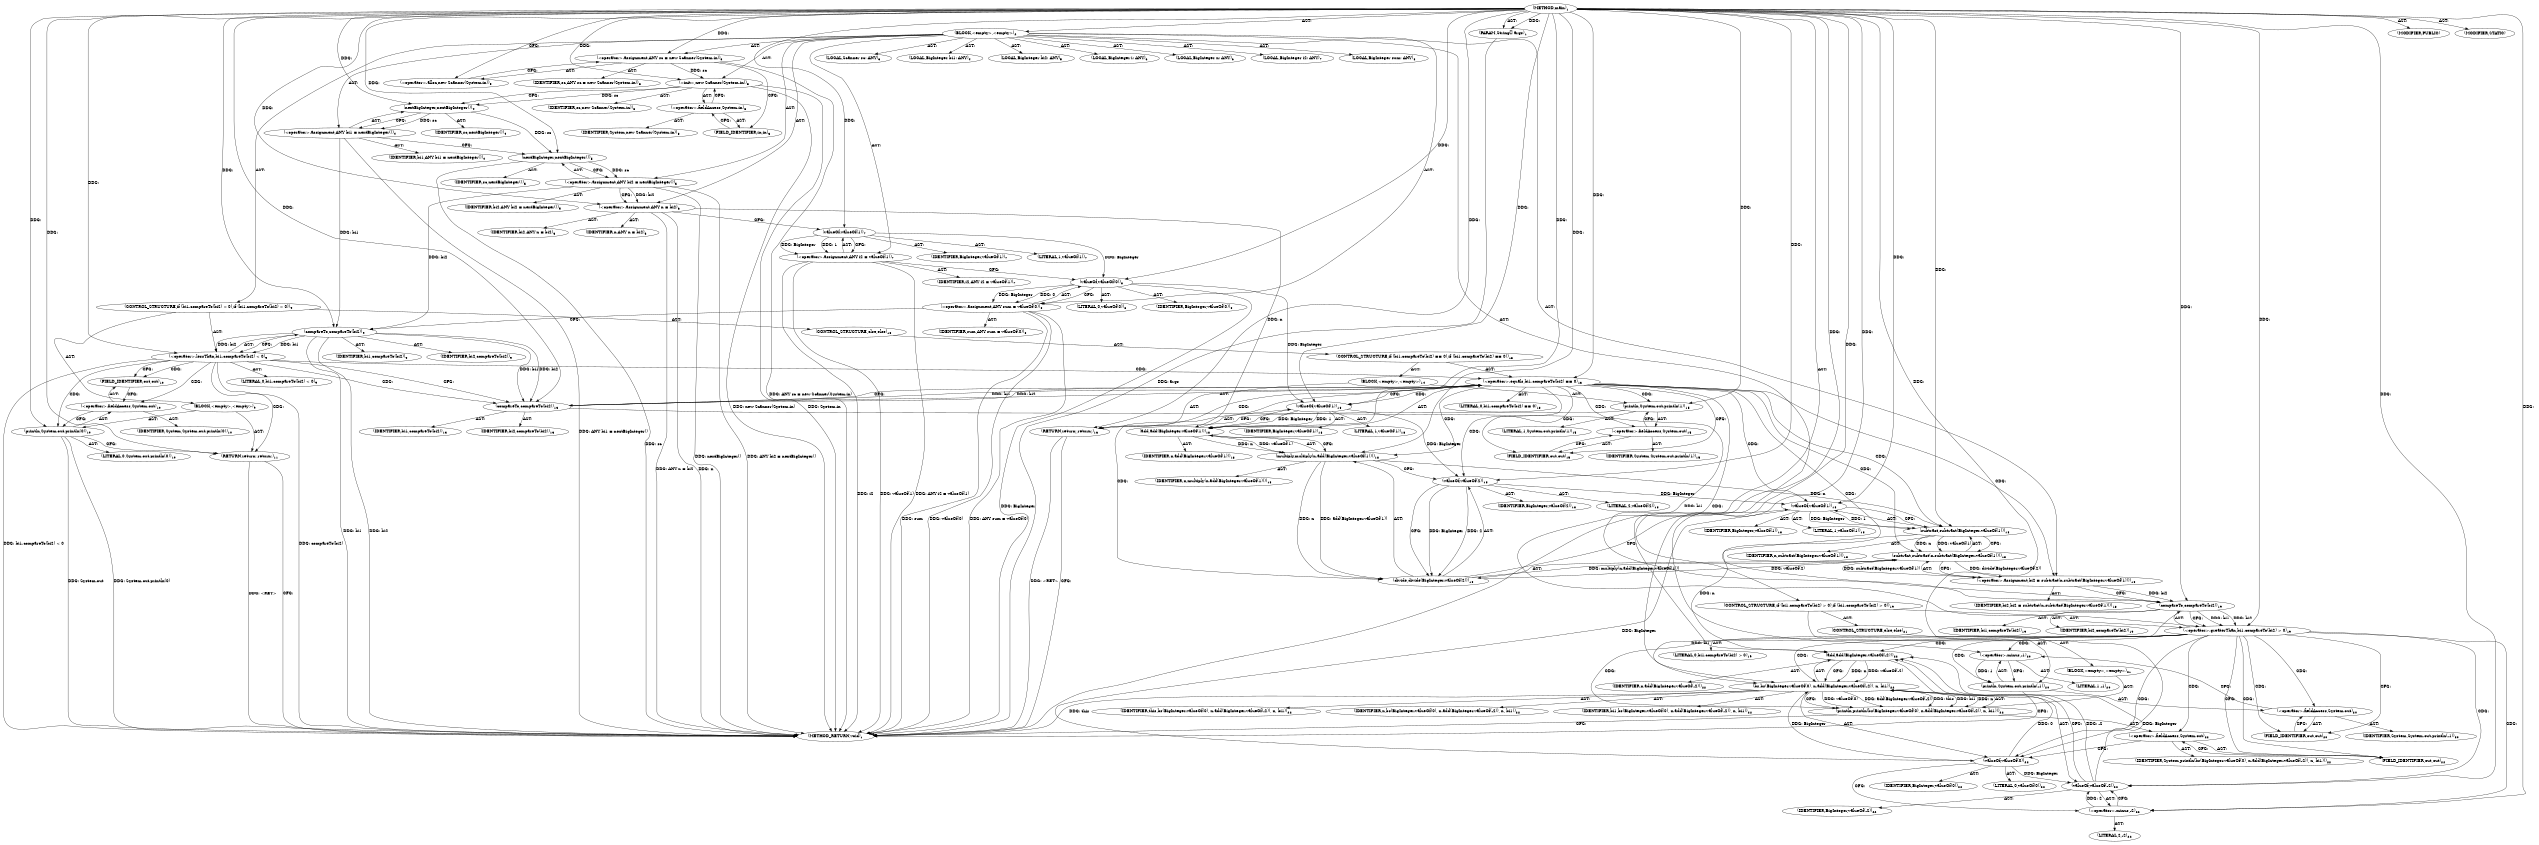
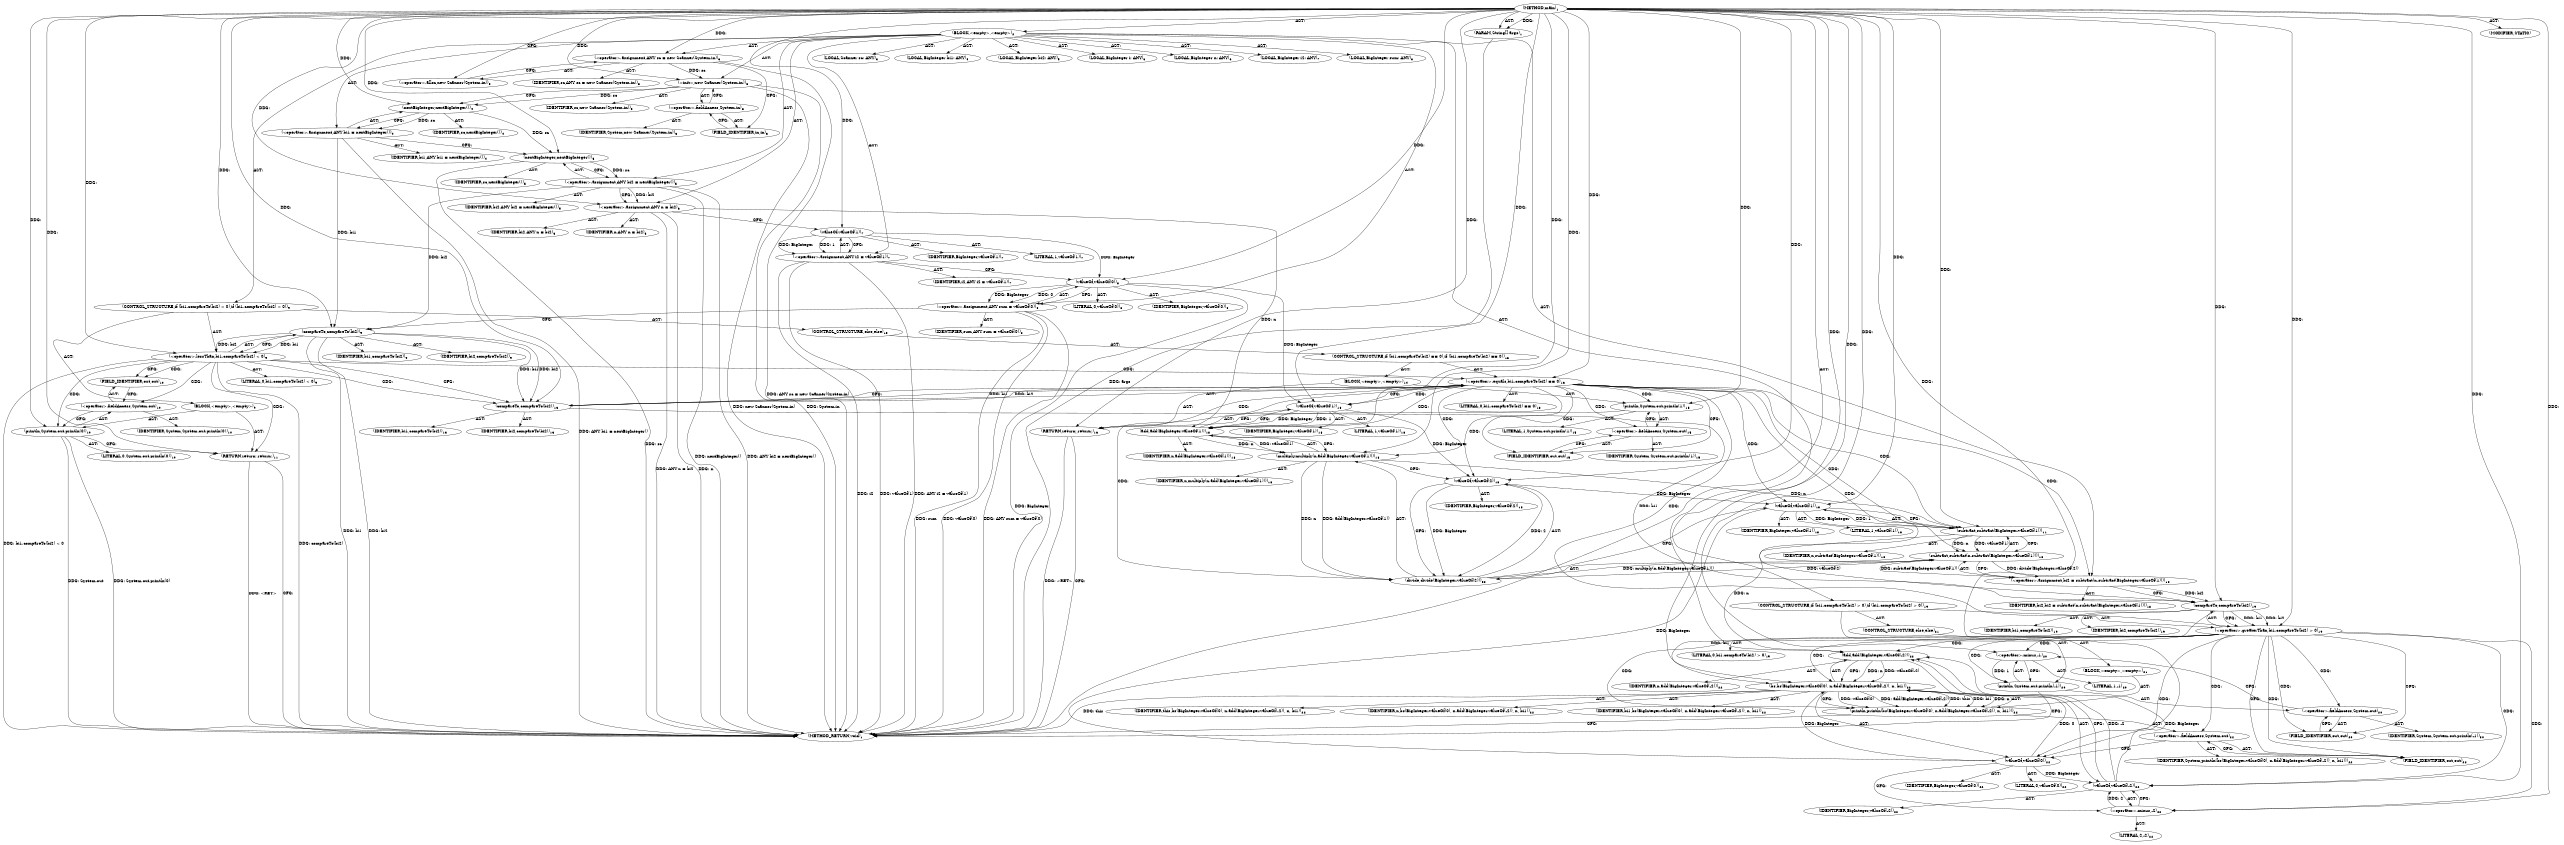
node "(MODIFIER,PUBLIC)": removed
edge "(<operator>.equals,bi1.compareTo(bi2) == 0)" -> "(add,add(BigInteger.valueOf(1)))": label "AST: " -> "CDG: "
node "(LITERAL,2,valueOf(2))": removed
node "(subtract,subtract(BigInteger.valueOf(1)))": text "18" -> "11"
node "(divide,divide(BigInteger.valueOf(2)))": text "18" -> "38"
